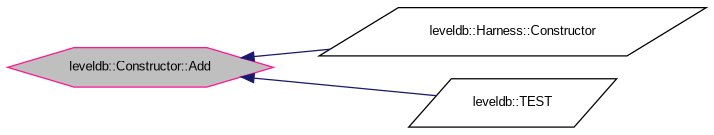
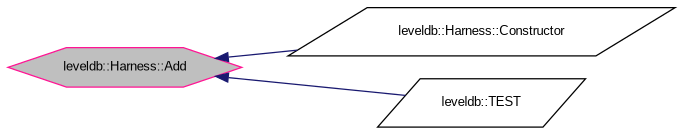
node "leveldb::Constructor::Add": label "leveldb::Constructor::Add" -> "leveldb::Harness::Add"
